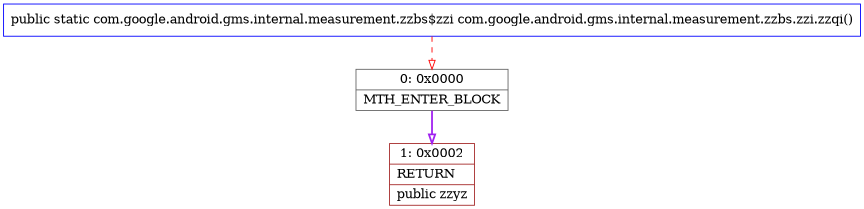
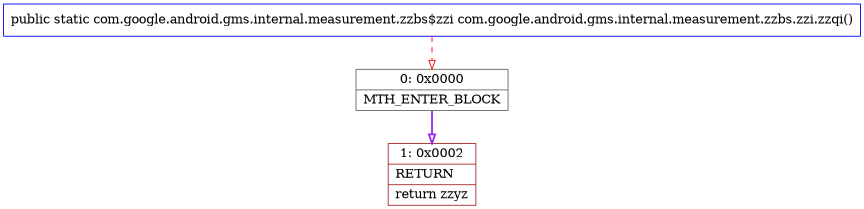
node "1: 0x0002": text "public zzyz" -> "return zzyz"
